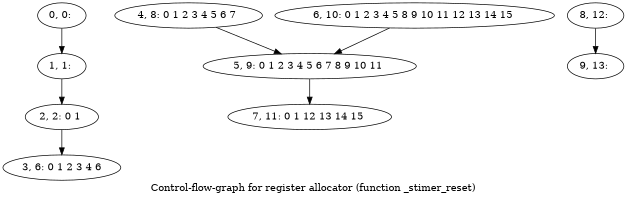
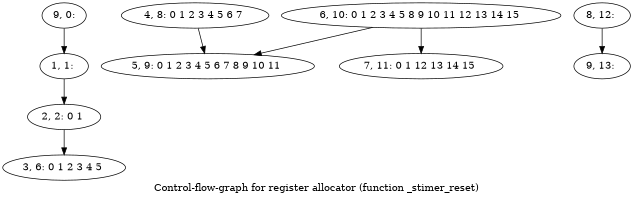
node "0, 0:": label "0, 0:" -> "9, 0:"
edge "5, 9: 0 1 2 3 4 5 6 7 8 9 10 11" -> "7, 11: 0 1 12 13 14 15": now "6, 10: 0 1 2 3 4 5 8 9 10 11 12 13 14 15" -> "7, 11: 0 1 12 13 14 15"
node "3, 6: 0 1 2 3 4 6": label "3, 6: 0 1 2 3 4 6" -> "3, 6: 0 1 2 3 4 5"
